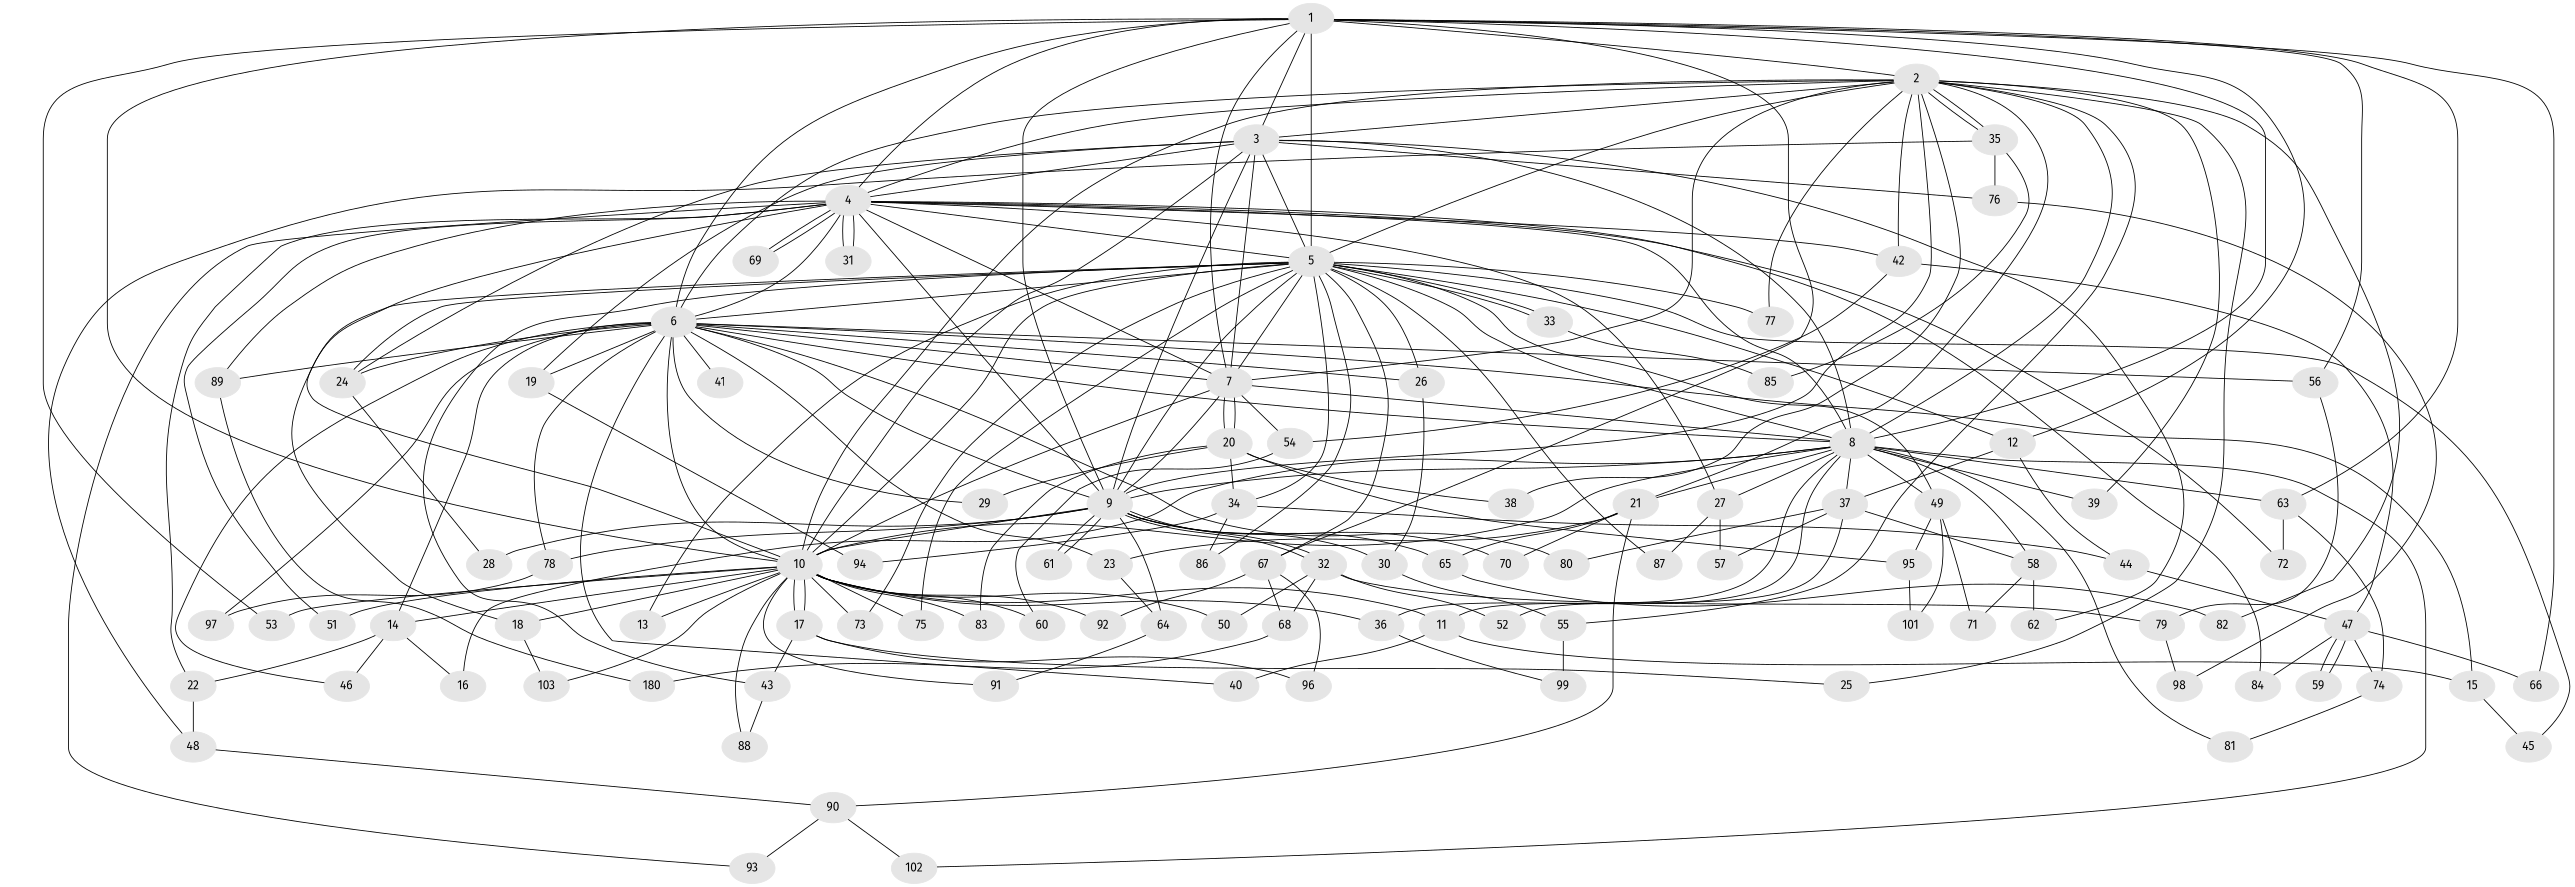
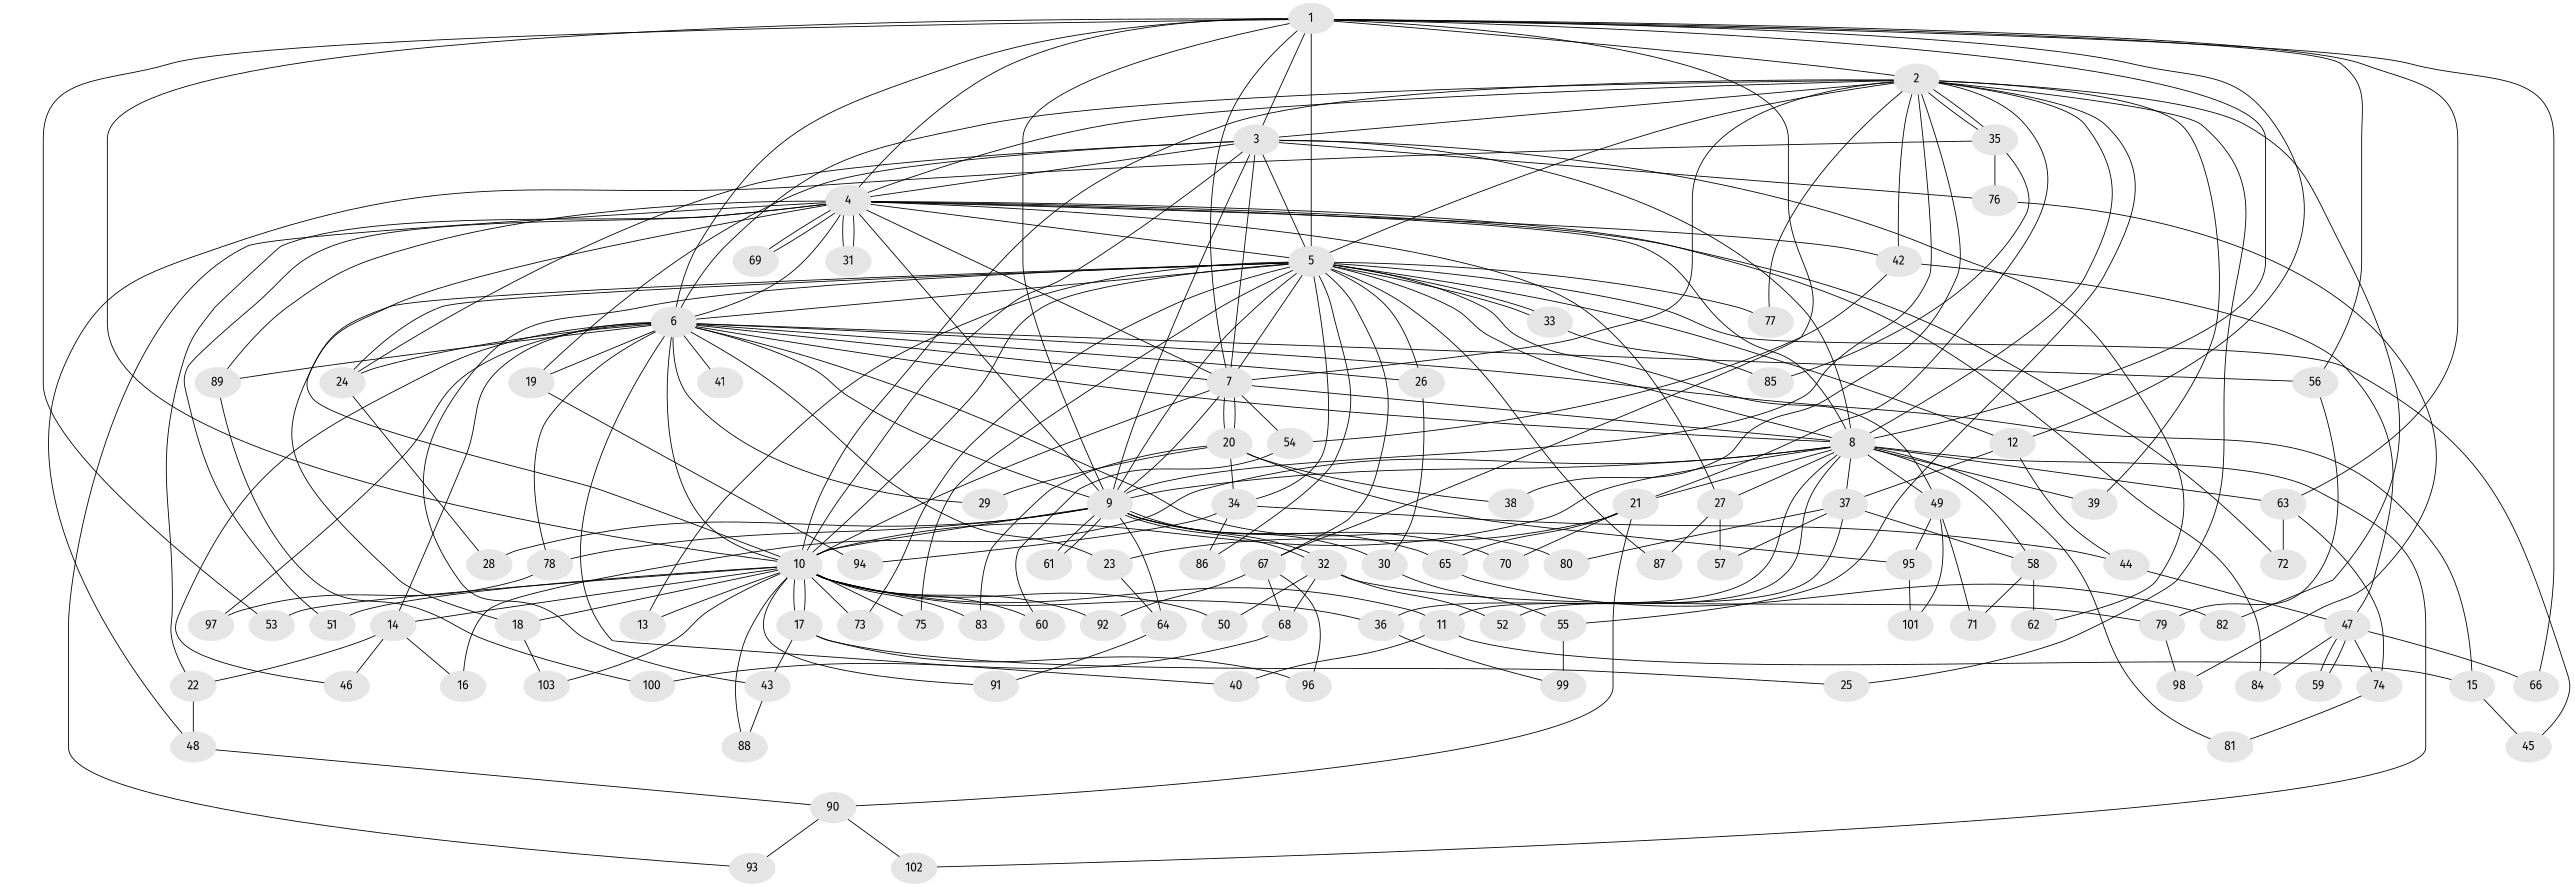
node "180": label "180" -> "100"
